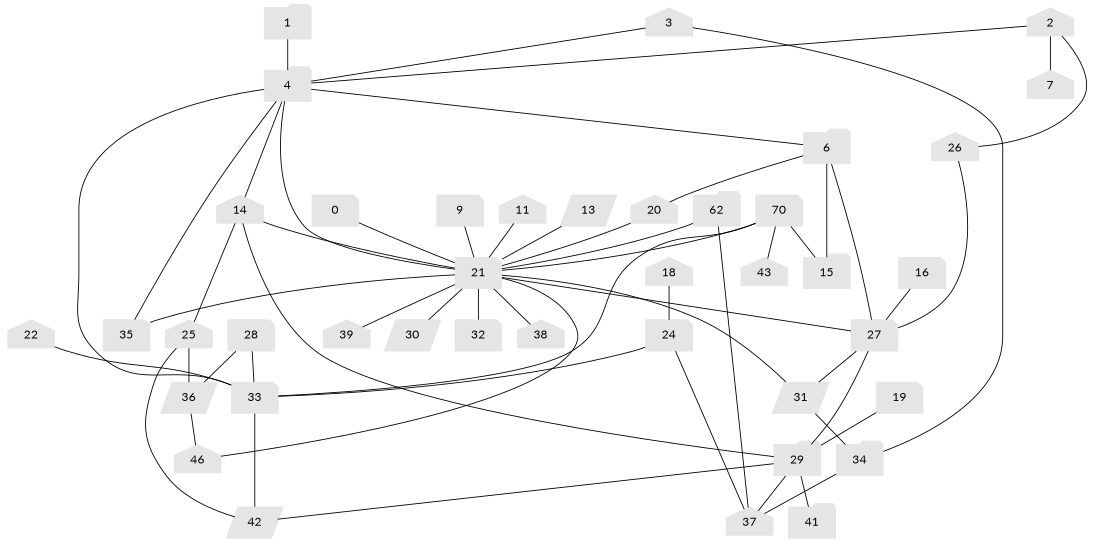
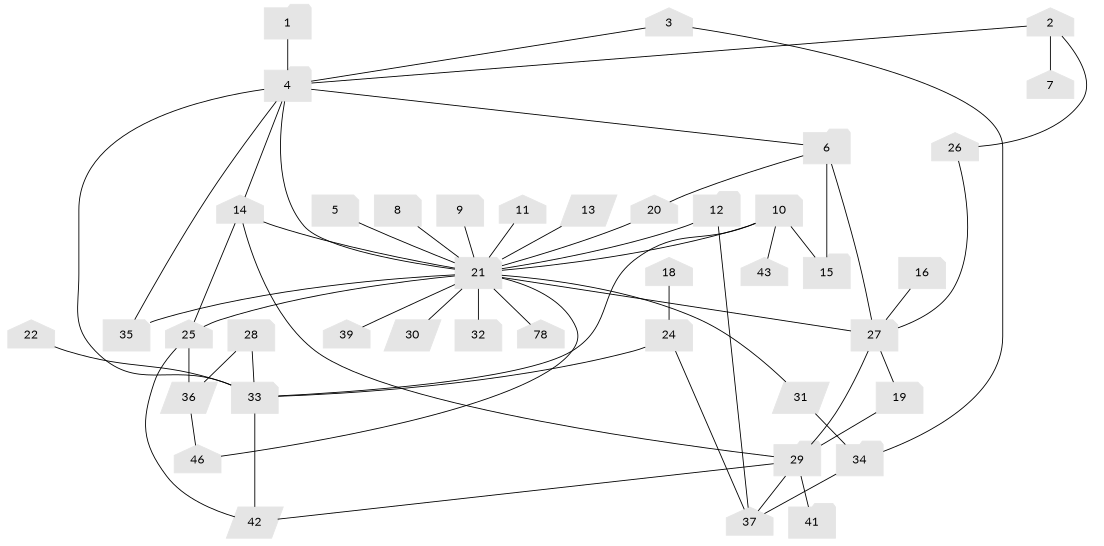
node "0": label "0" -> "5"
node "8": added
node "62": label "62" -> "12"
node "70": label "70" -> "10"
edge "21" -- "25": added
node "38": label "38" -> "78"
edge "27" -- "31": now "27" -- "19"
